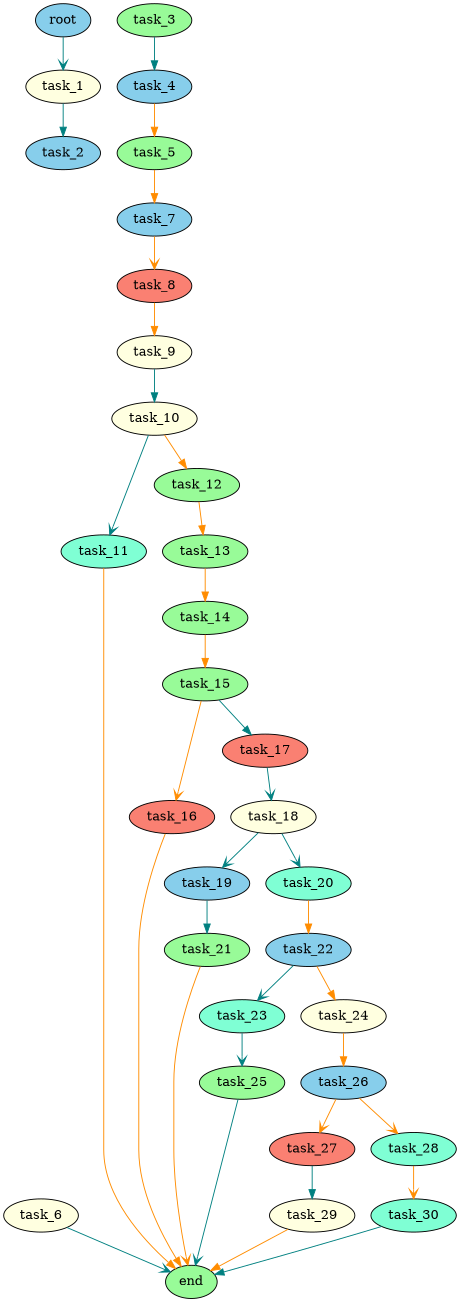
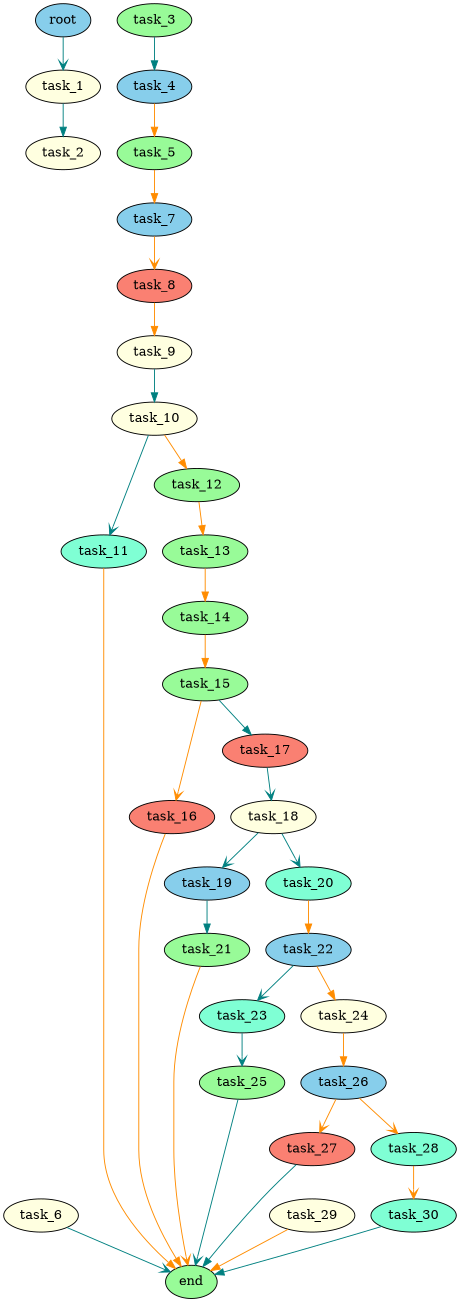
node "task_2": fillcolor skyblue -> lightyellow
edge "task_27" -> "task_29": now "task_27" -> "end"
